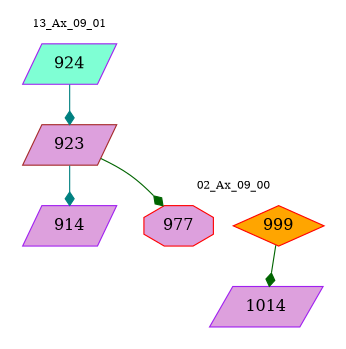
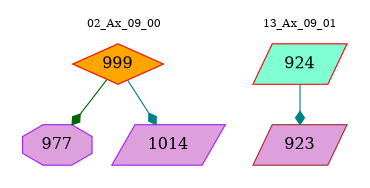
node "924": color purple -> red
edge "923" -> "977": now "999" -> "977"
node "914": removed
node "977": color red -> purple
edge "999" -> "1014": color darkgreen -> teal
